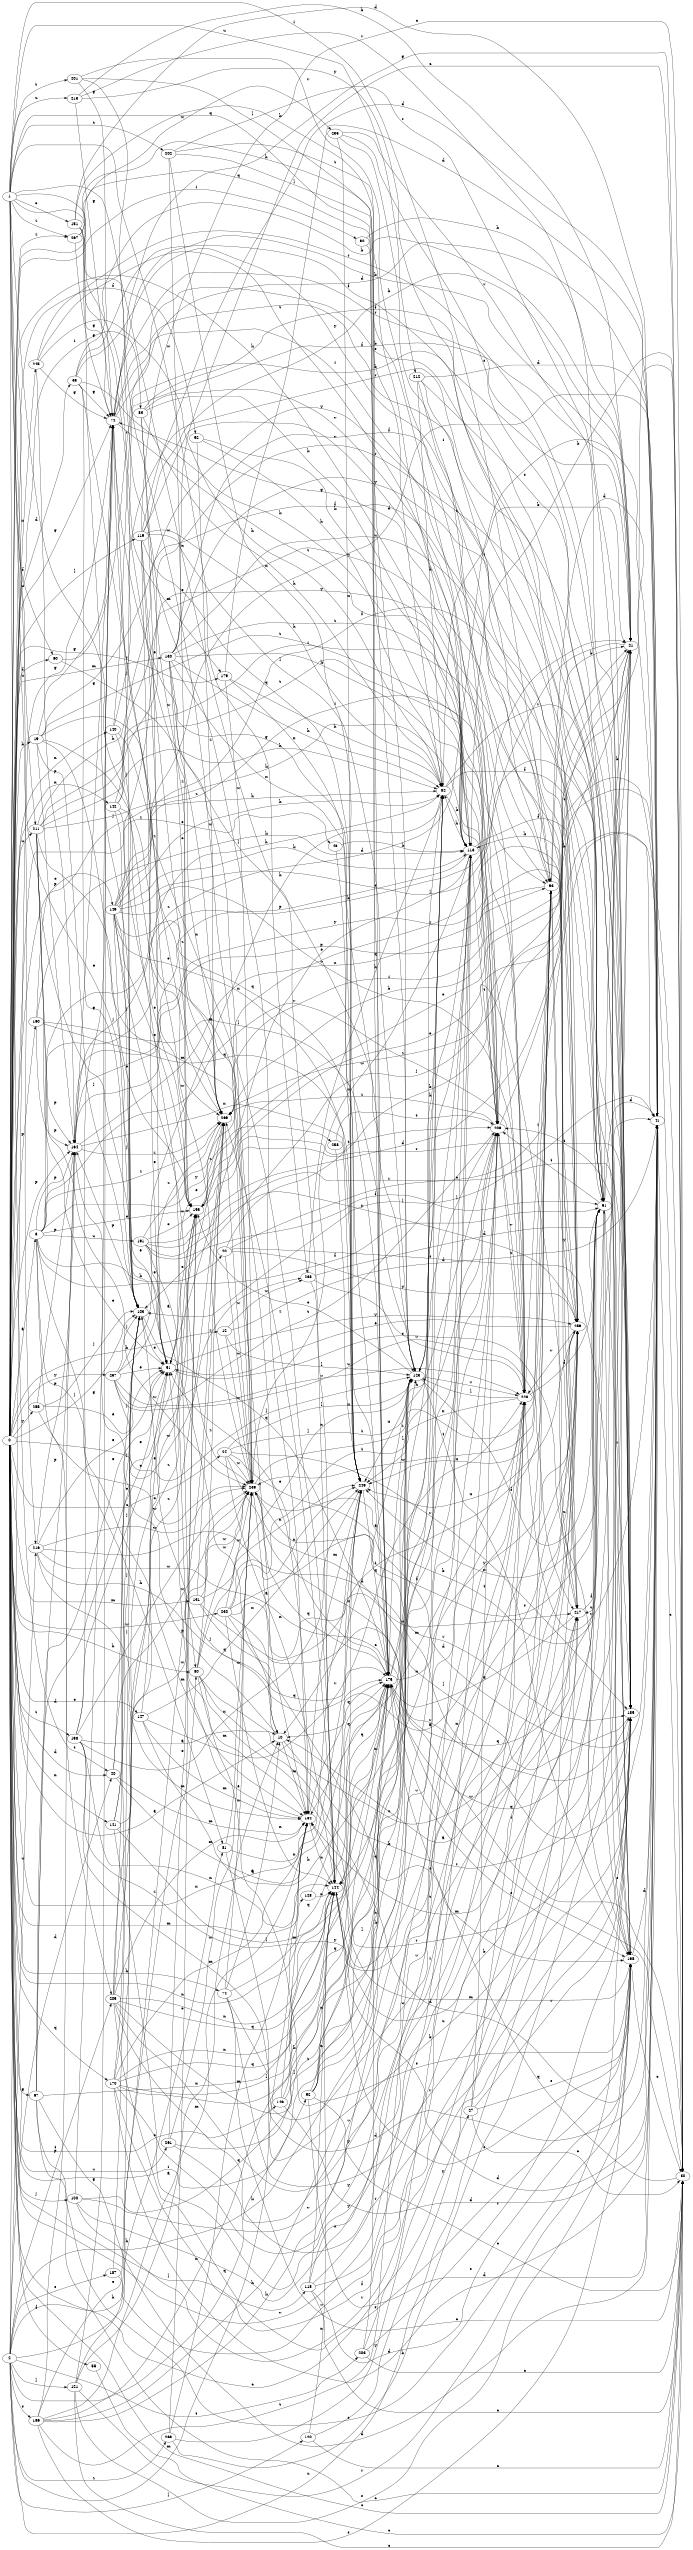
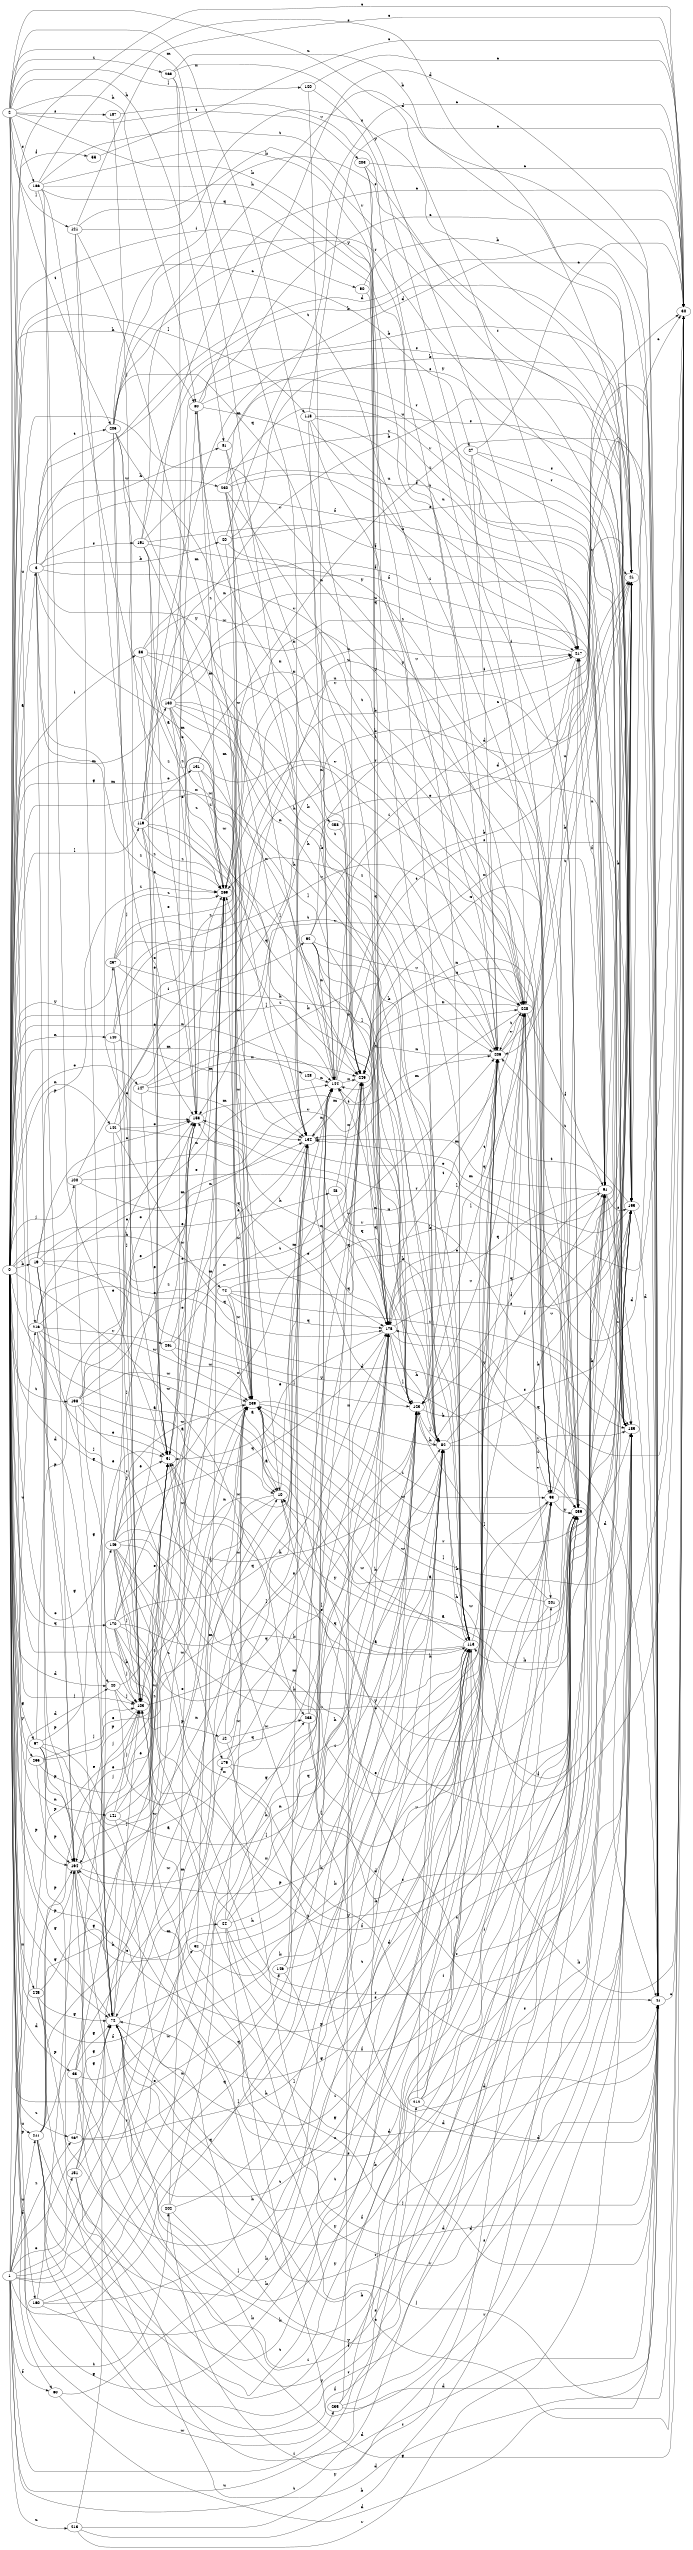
edge "201" -> "228": reversed
edge "3" -> "191": label "u" -> "s"
edge "131" -> "175": removed, label "q"
edge "0" -> "261": now "216" -> "261"
